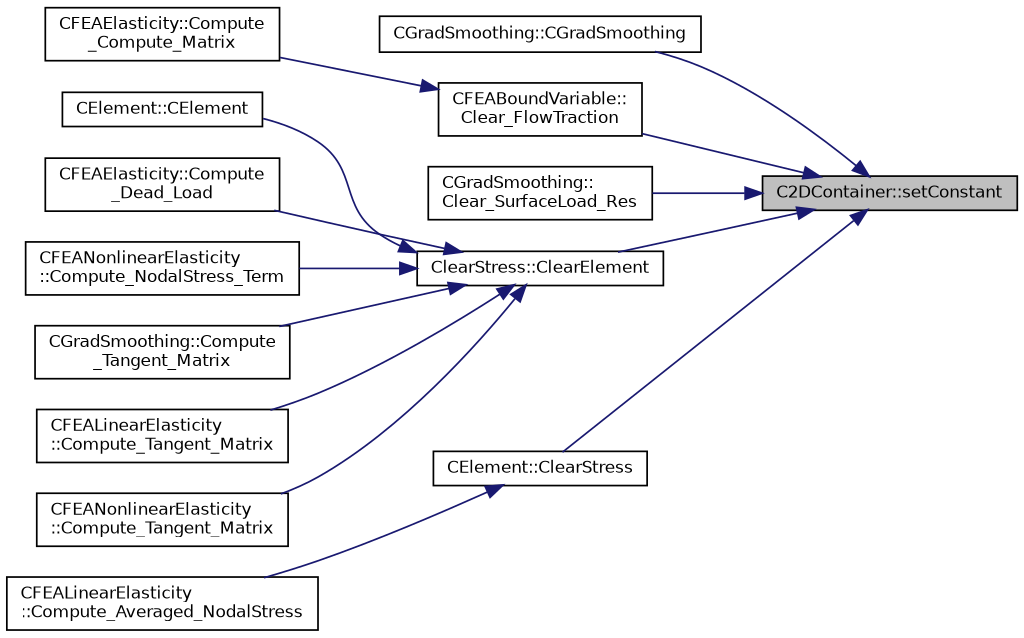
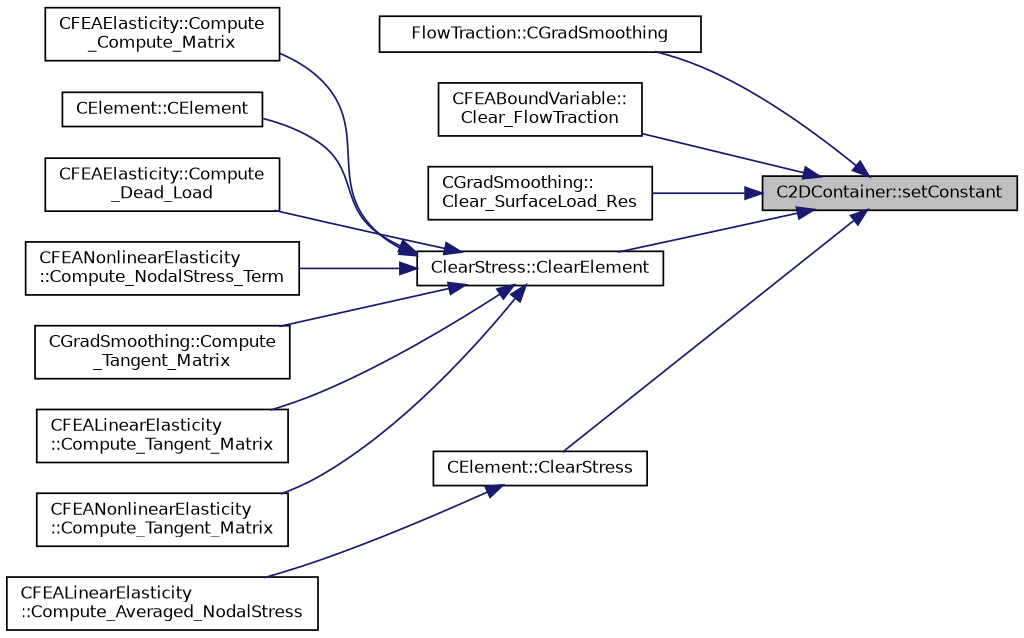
node "CGradSmoothing::CGradSmoothing": label "CGradSmoothing::CGradSmoothing" -> "FlowTraction::CGradSmoothing"
edge "CFEAElasticity::Compute _Compute_Matrix" -> "CFEABoundVariable:: Clear_FlowTraction": now "CFEAElasticity::Compute _Compute_Matrix" -> "ClearStress::ClearElement"
